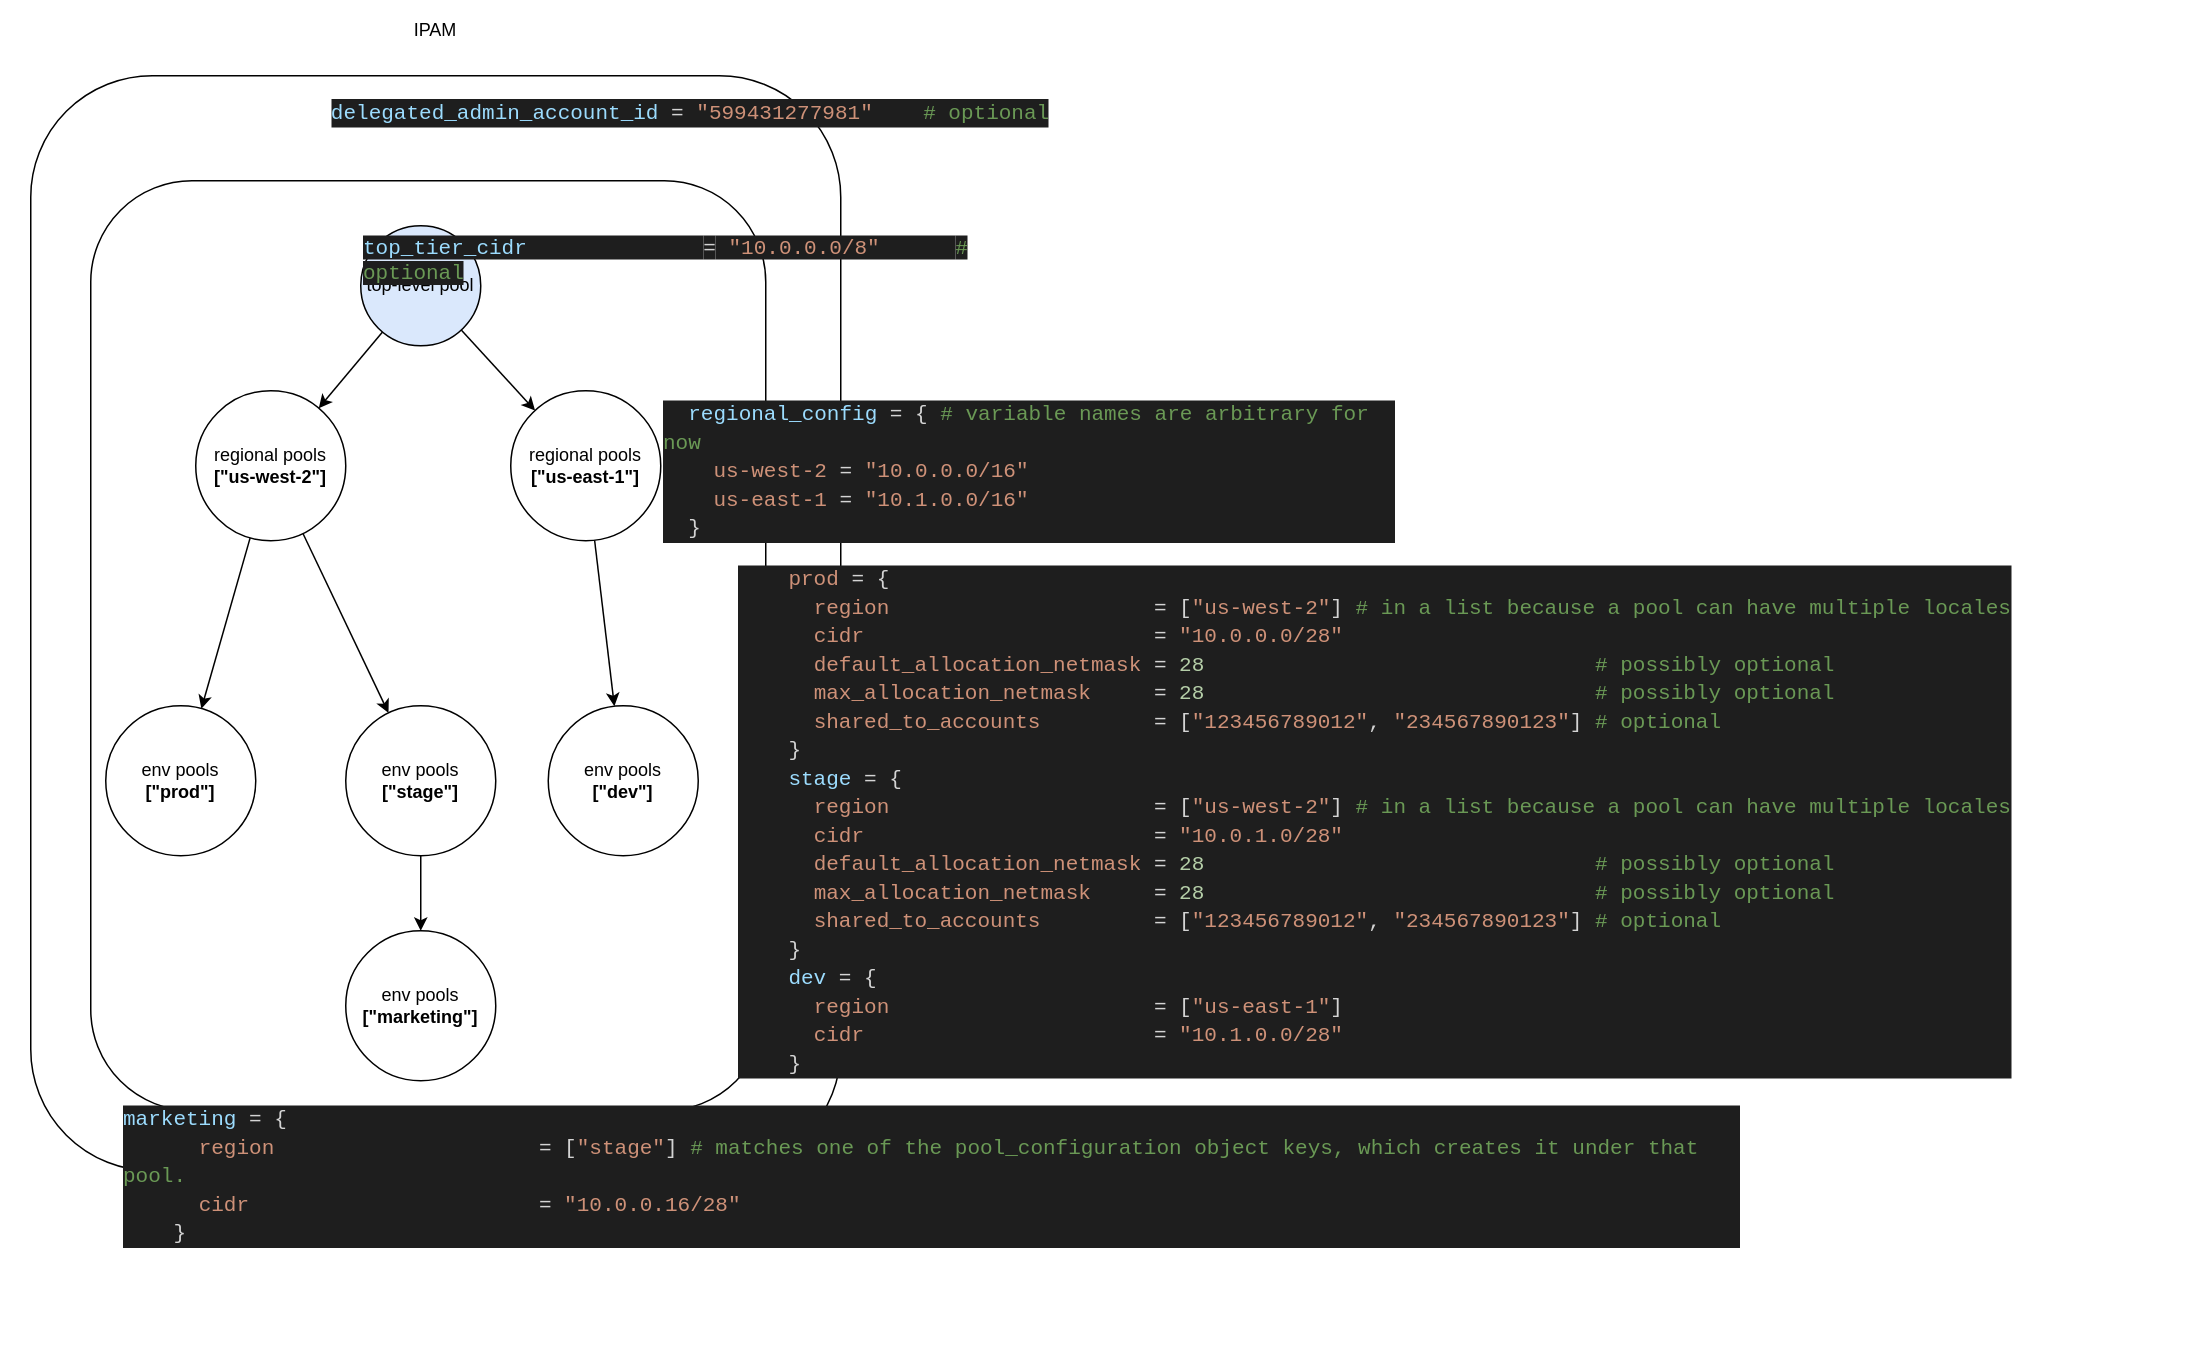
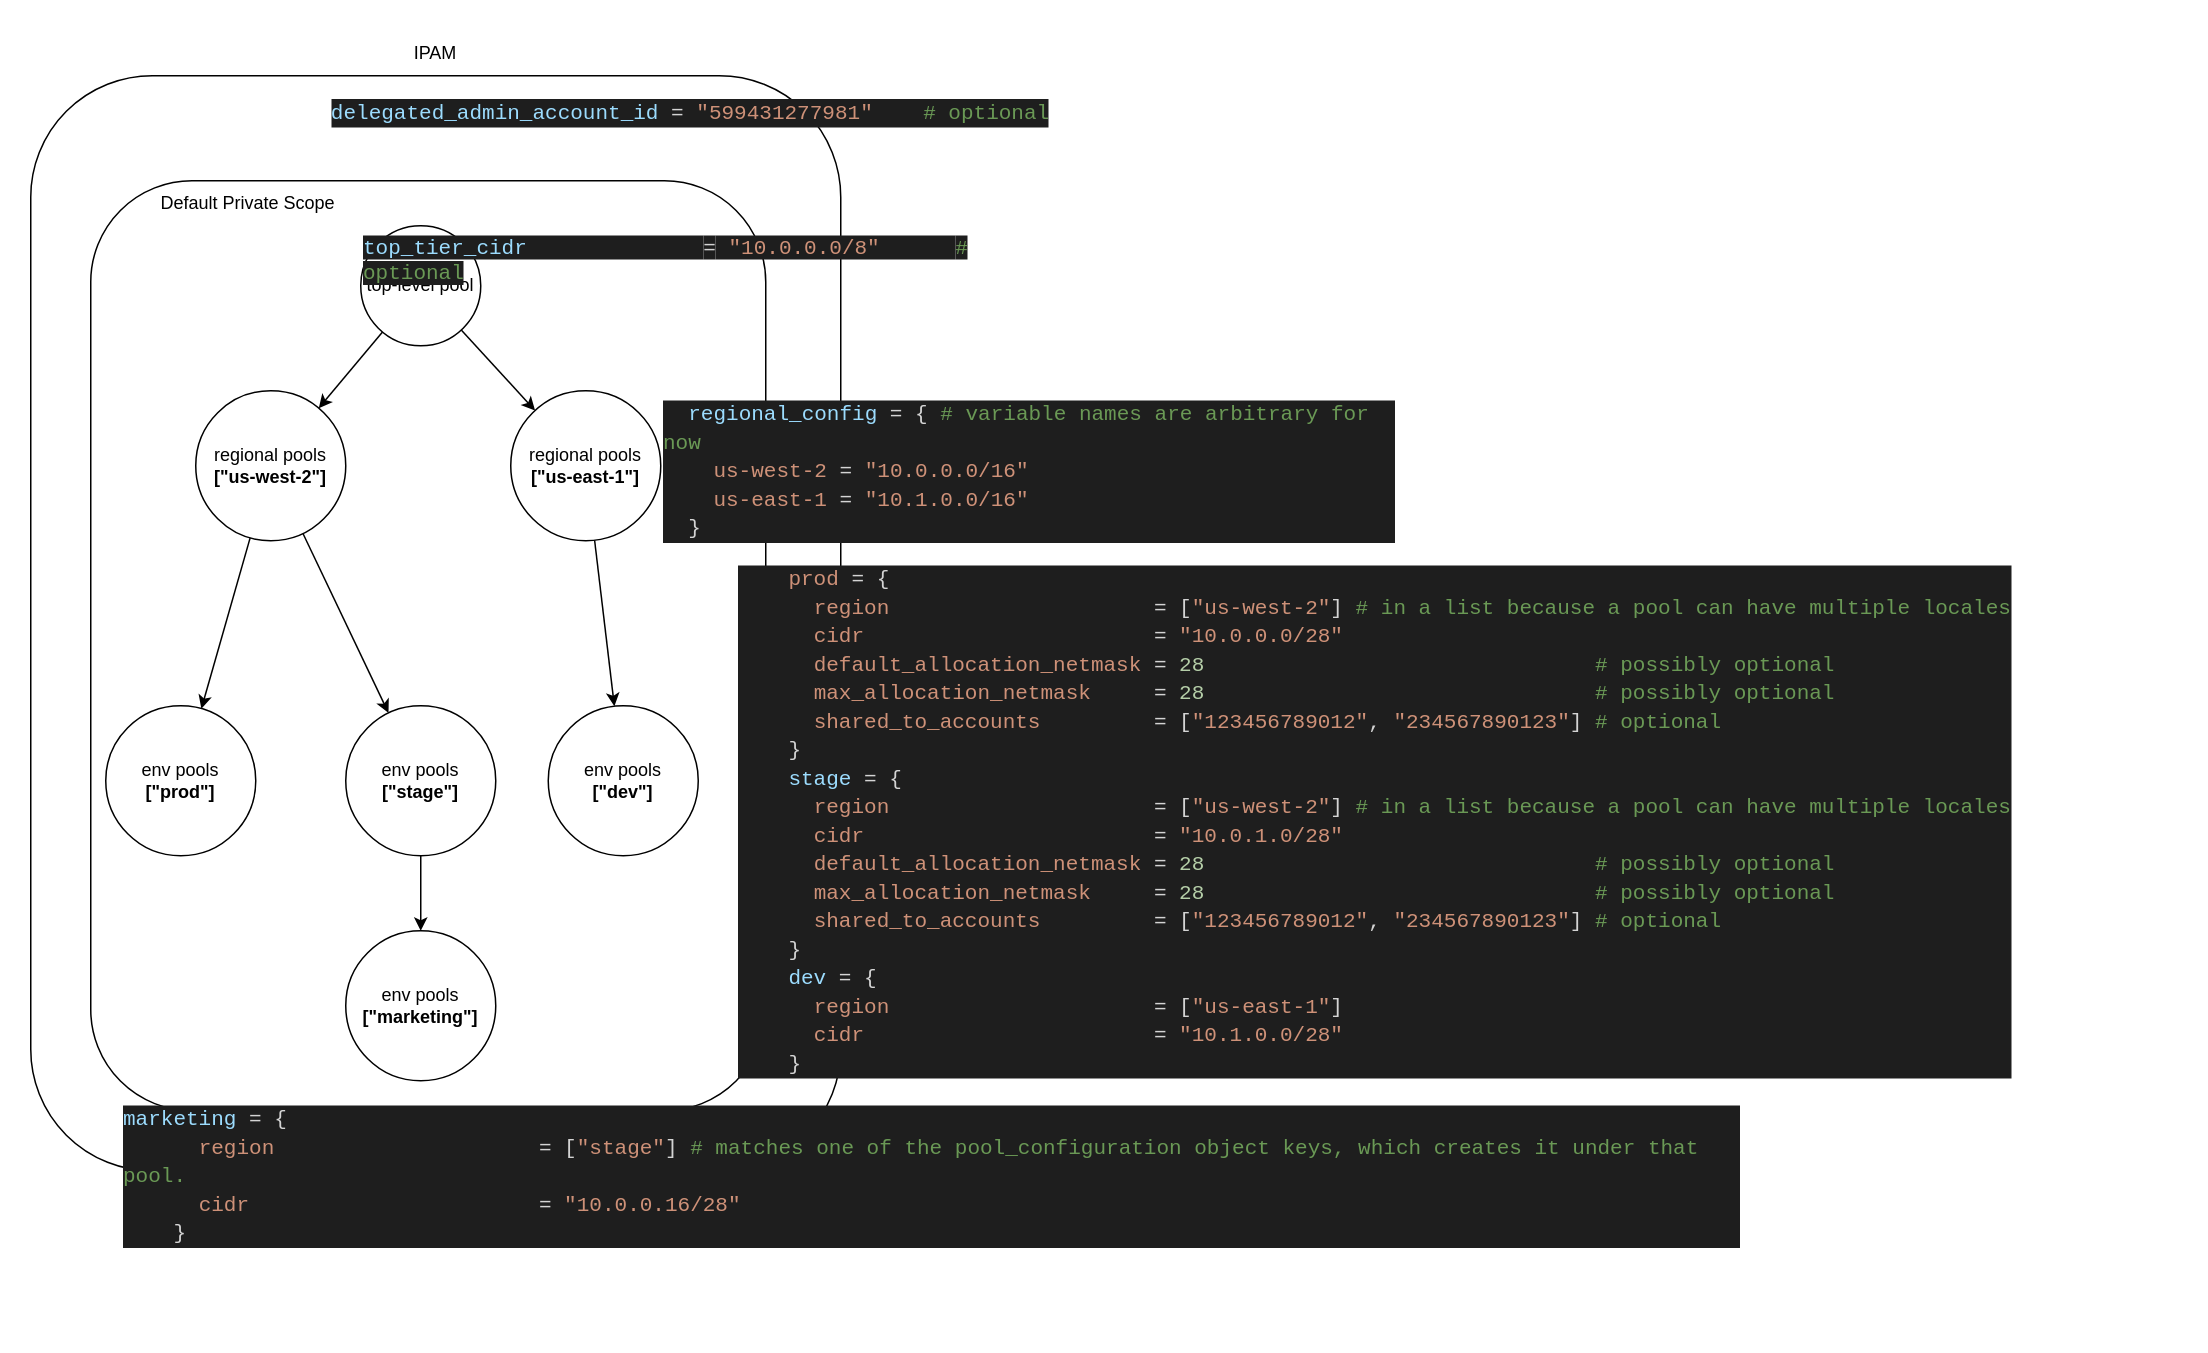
node "IPAM": moved (436, 31) -> (436, 53)
node "Default Private Scope": added
node "top-level pool": fillcolor #dae8fc -> #ffffff
